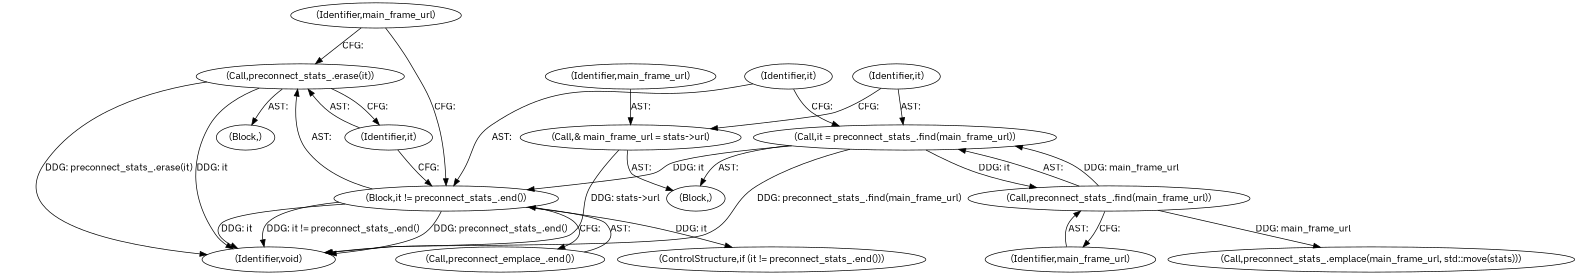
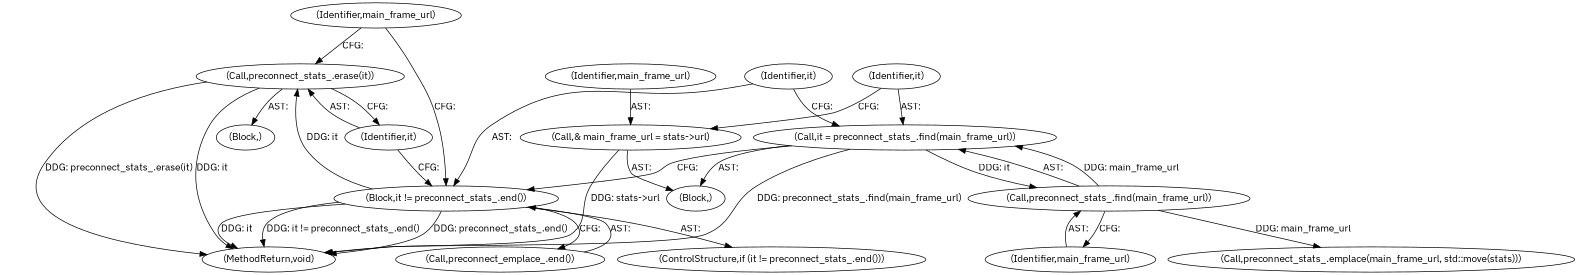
edge "(Block,it != preconnect_stats_.end())" -> "(Call,preconnect_stats_.erase(it))": label "AST: " -> "DDG: it"
edge "(Call,it = preconnect_stats_.find(main_frame_url))" -> "(Block,it != preconnect_stats_.end())": label "DDG: it" -> "CFG: "
edge "(Block,it != preconnect_stats_.end())" -> "(ControlStructure,if (it != preconnect_stats_.end()))": label "DDG: it" -> "AST: "
node "(Identifier,void)": label "(Identifier,void)" -> "(MethodReturn,void)"
